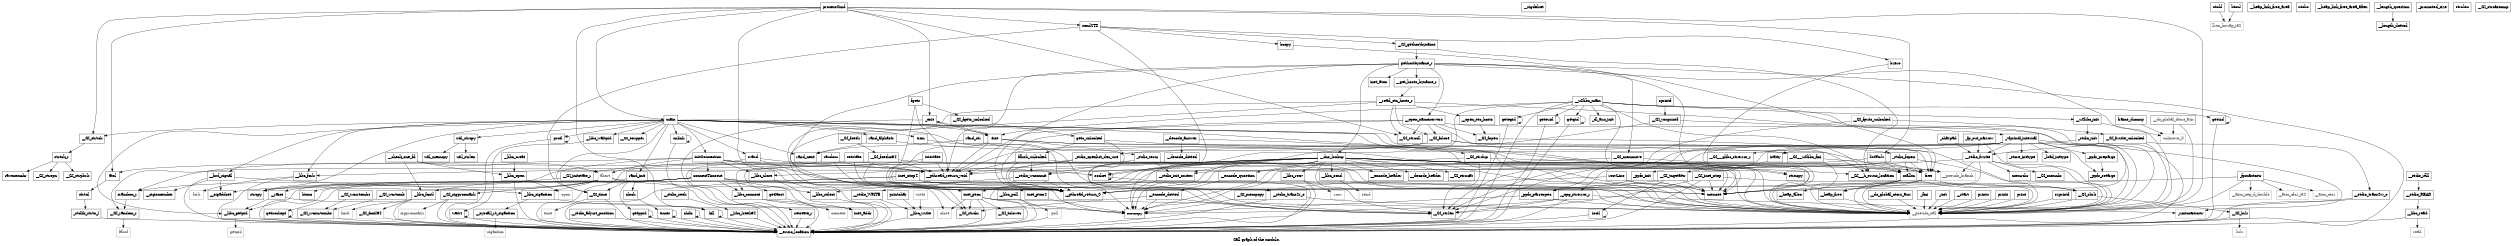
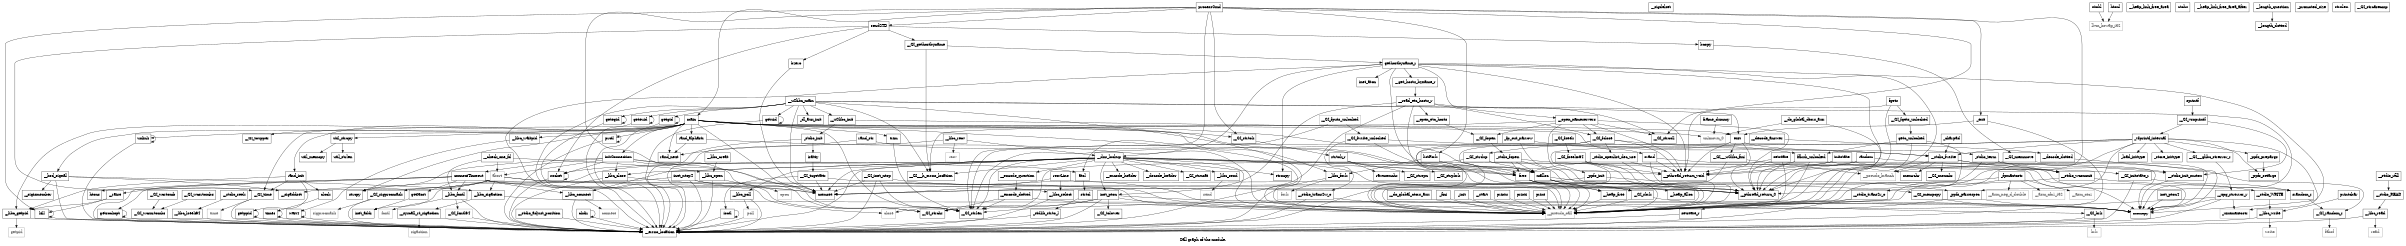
node "__do_global_dtors_aux": fontcolor gray50 -> black
edge "exit" -> "_exit": removed
edge "__GI_fclose" -> "fflush_unlocked": added
edge "__dns_lookup" -> "__libc_recv": reversed
edge "__stdio_fwrite" -> "memset": now "__stdio_fwrite" -> "memcpy"
node "szprintf": removed
edge "write" -> "__libc_write": reversed
